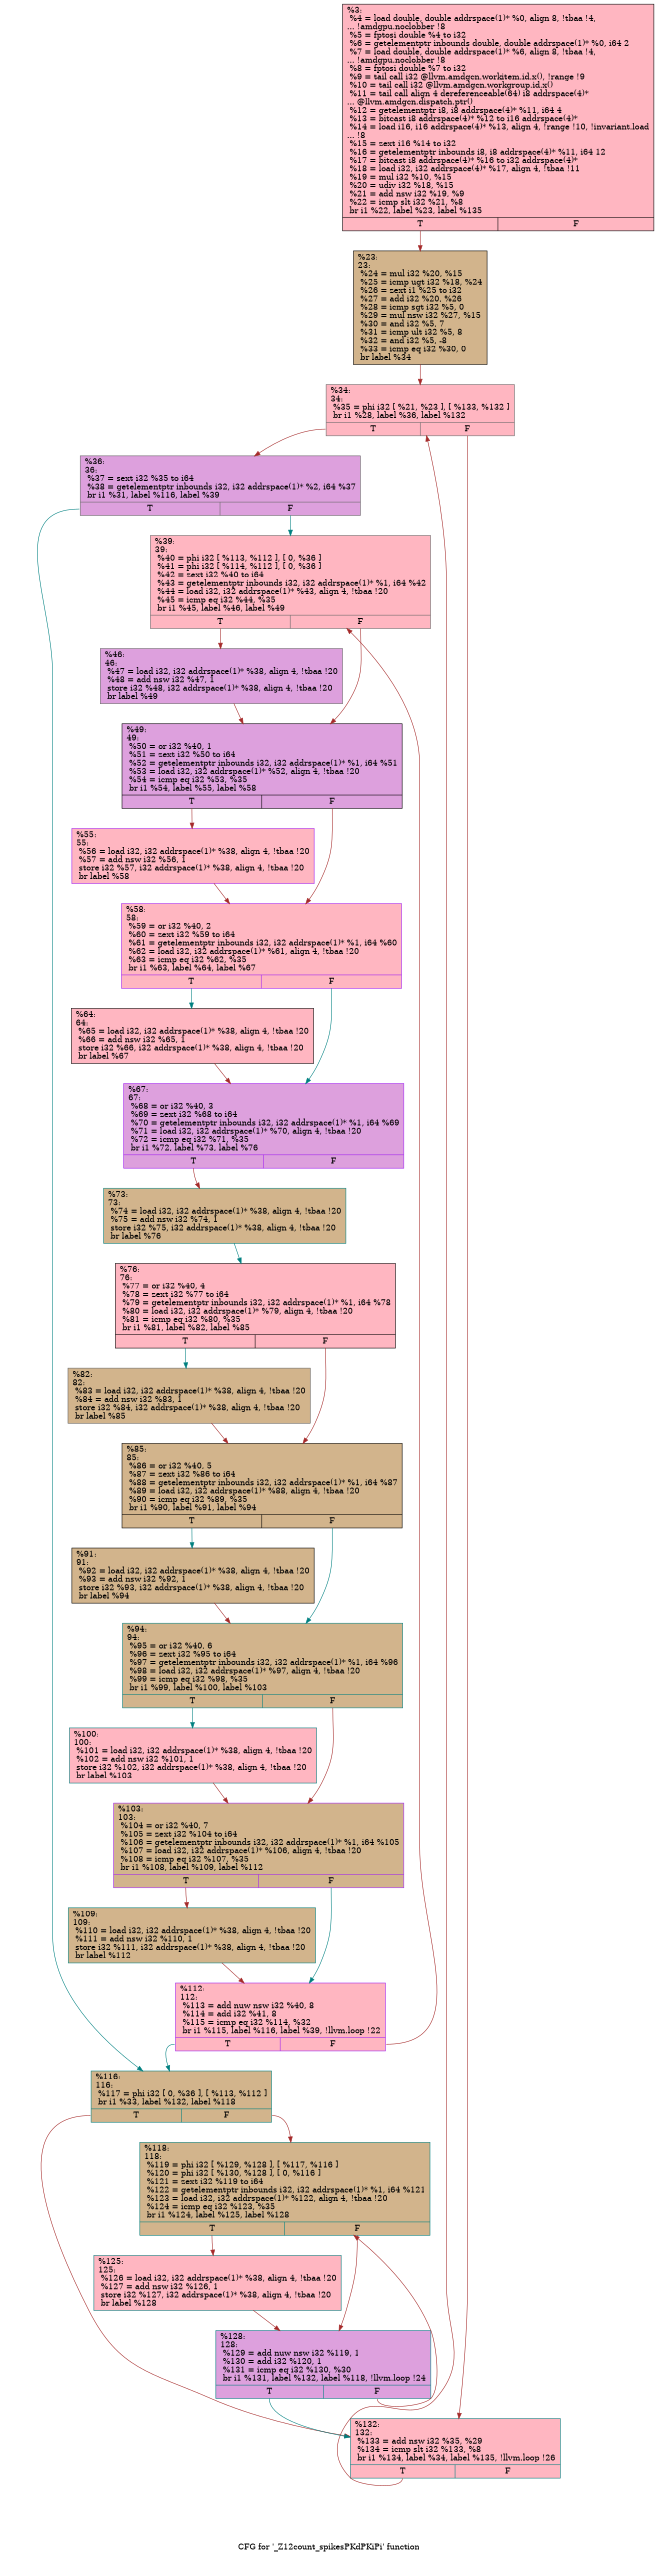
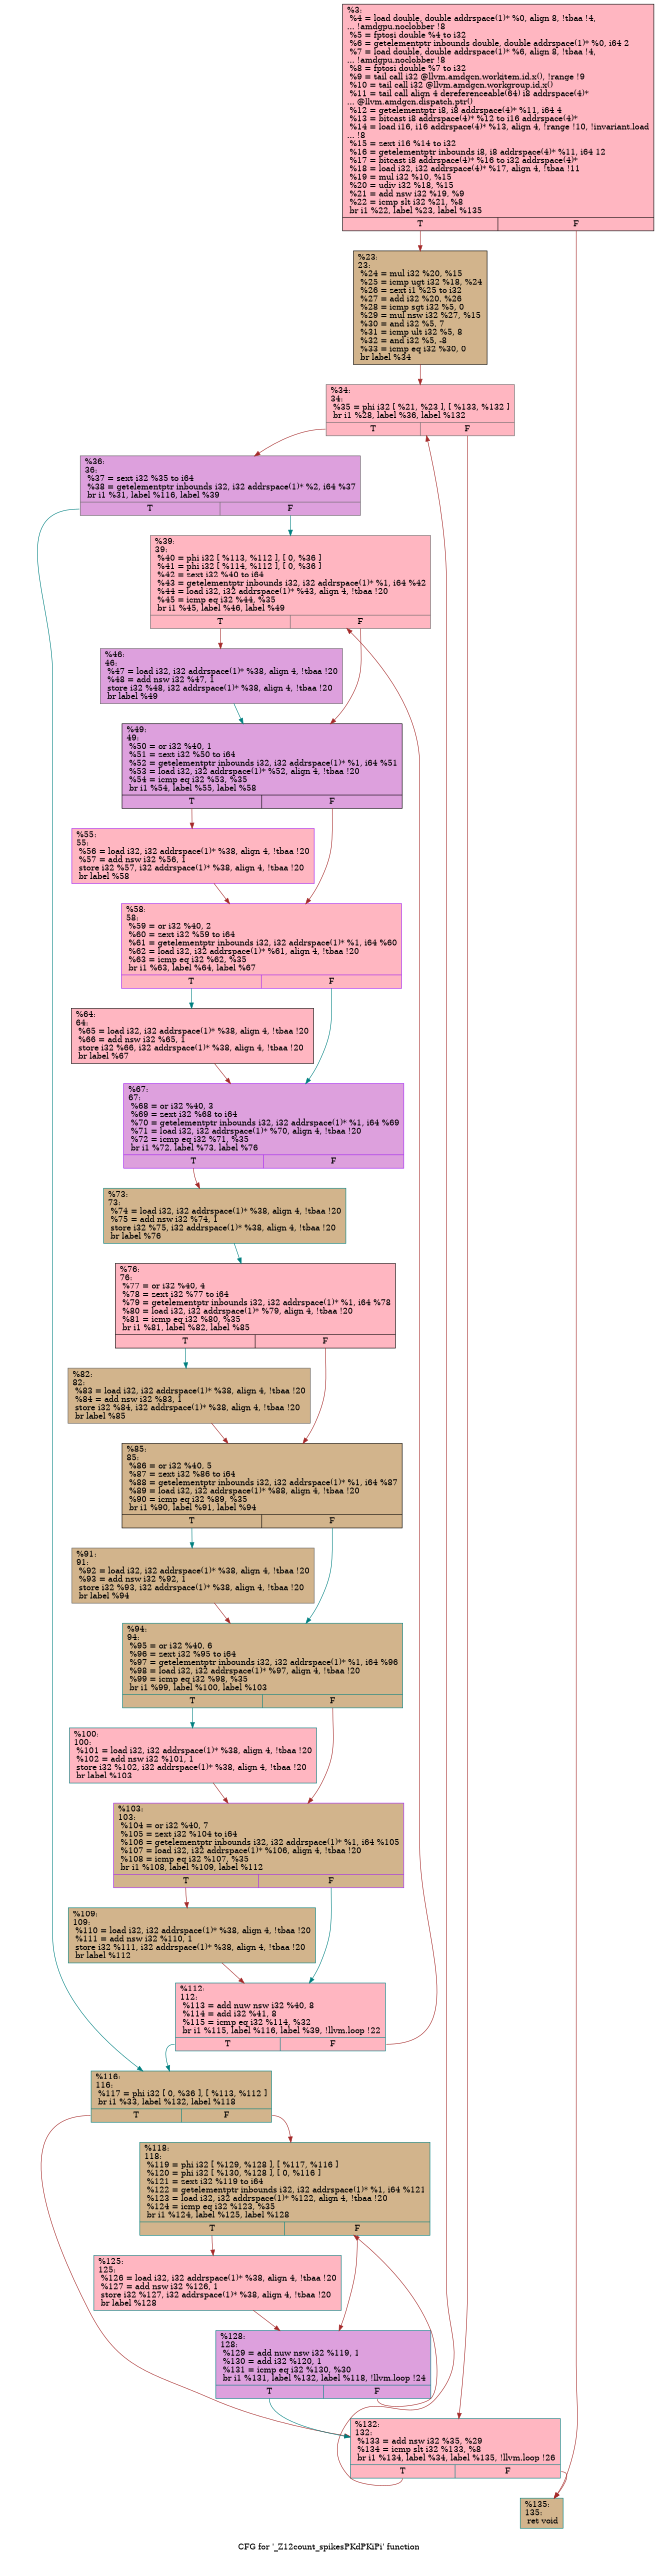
edge "%46:" -> "%49:": color brown -> teal
node "%91:": color black -> gray40
node "%112:": color purple -> teal
node "%135:": added
